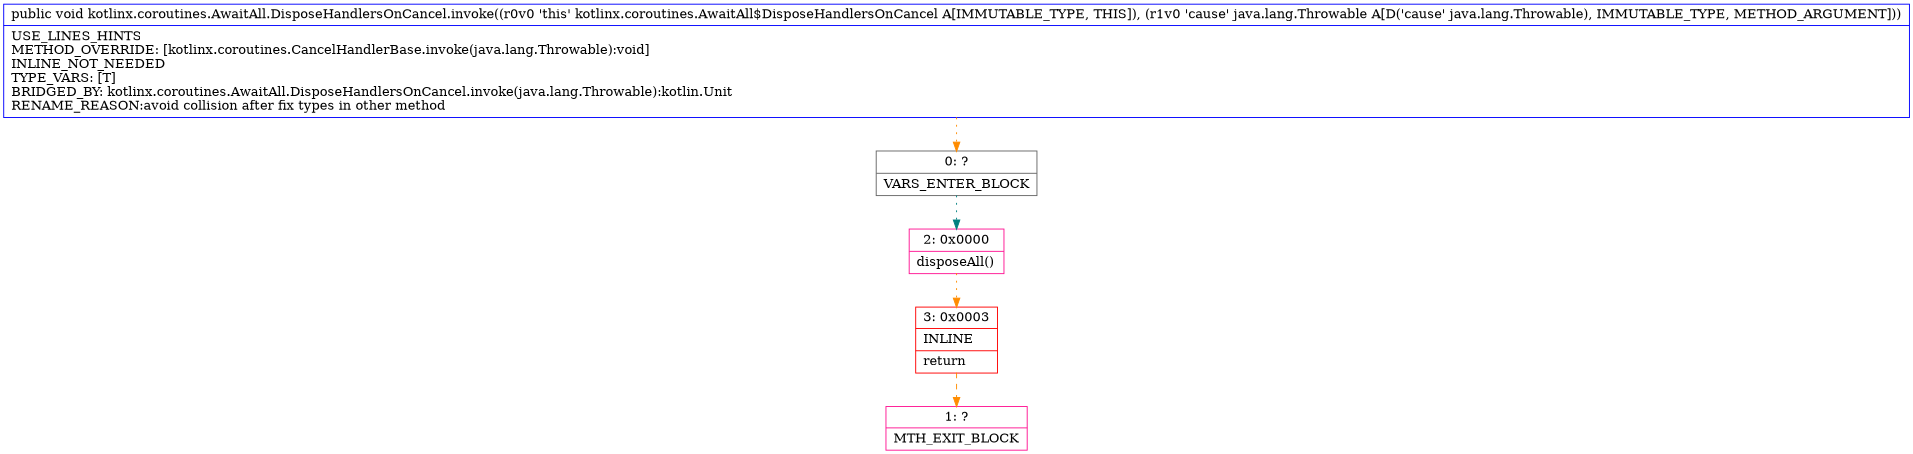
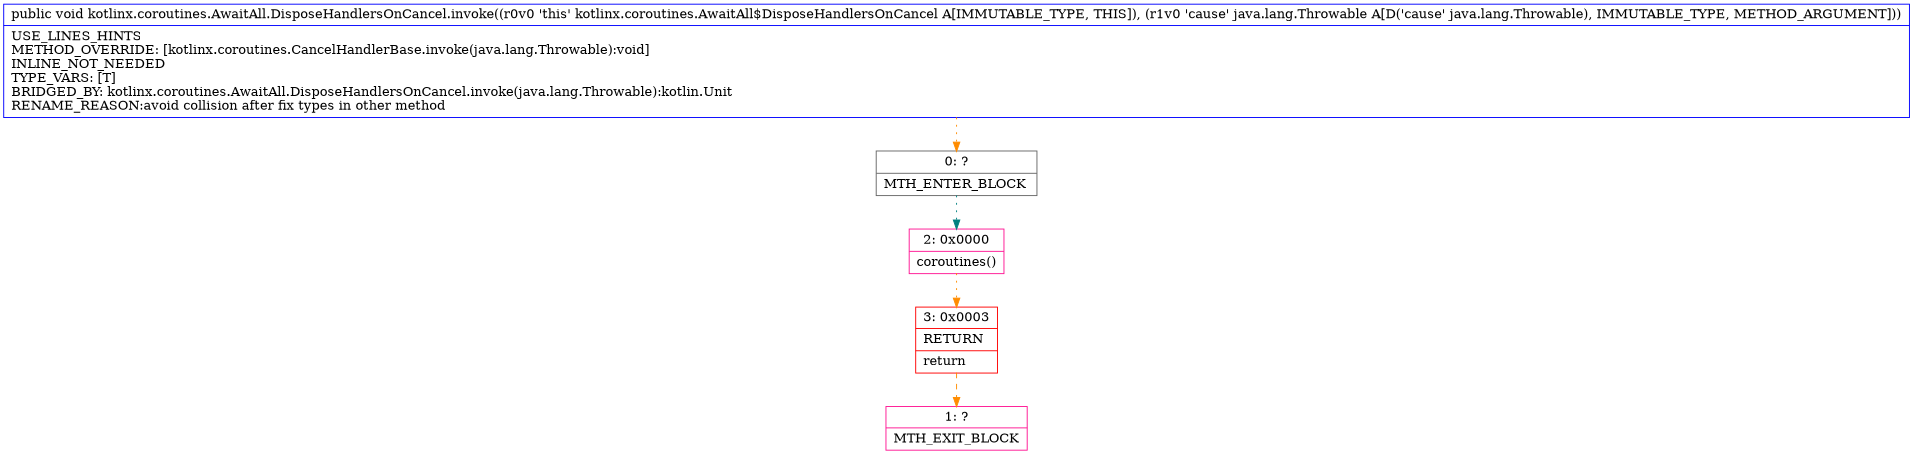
node "0: ?": text "VARS_ENTER_BLOCK" -> "MTH_ENTER_BLOCK"
node "2: 0x0000": text "disposeAll()" -> "coroutines()"
node "3: 0x0003": text "INLINE" -> "RETURN"
